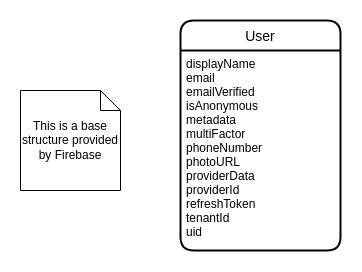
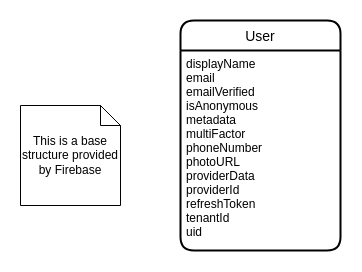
node "This is a base structure provided by Firebase": moved (71, 141) -> (71, 156)
